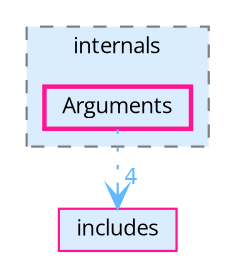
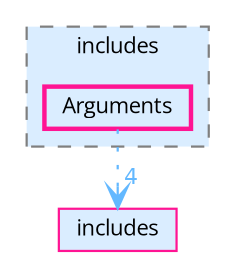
cluster "internals": label "internals" -> "includes"
